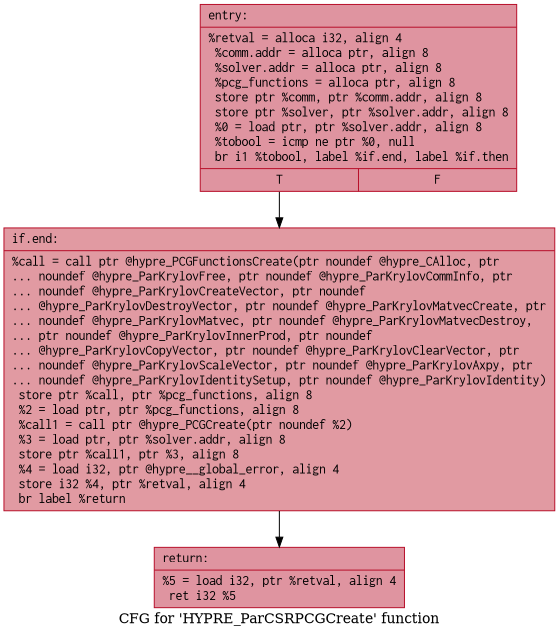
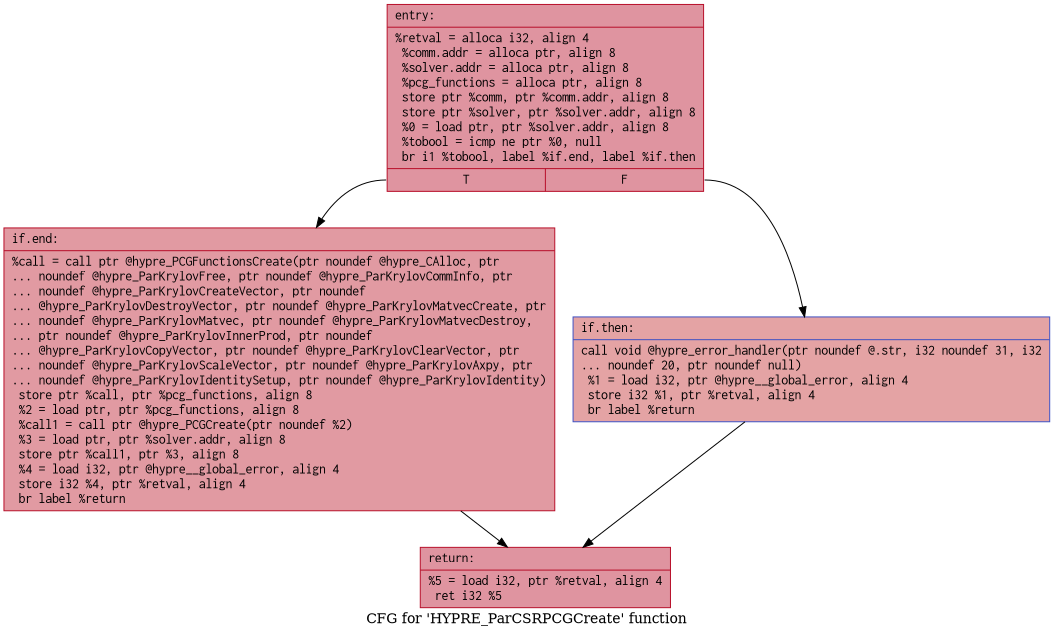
node "if.then:": added
